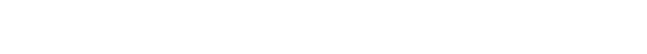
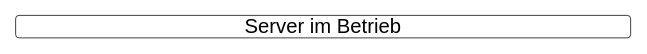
node "Server im Betrieb": added
